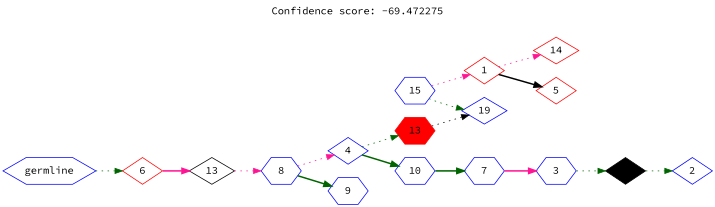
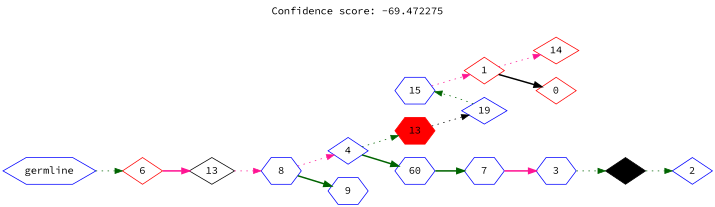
node "5": label "5" -> "0"
edge "15" -> "19": reversed
node "10": label "10" -> "60"
